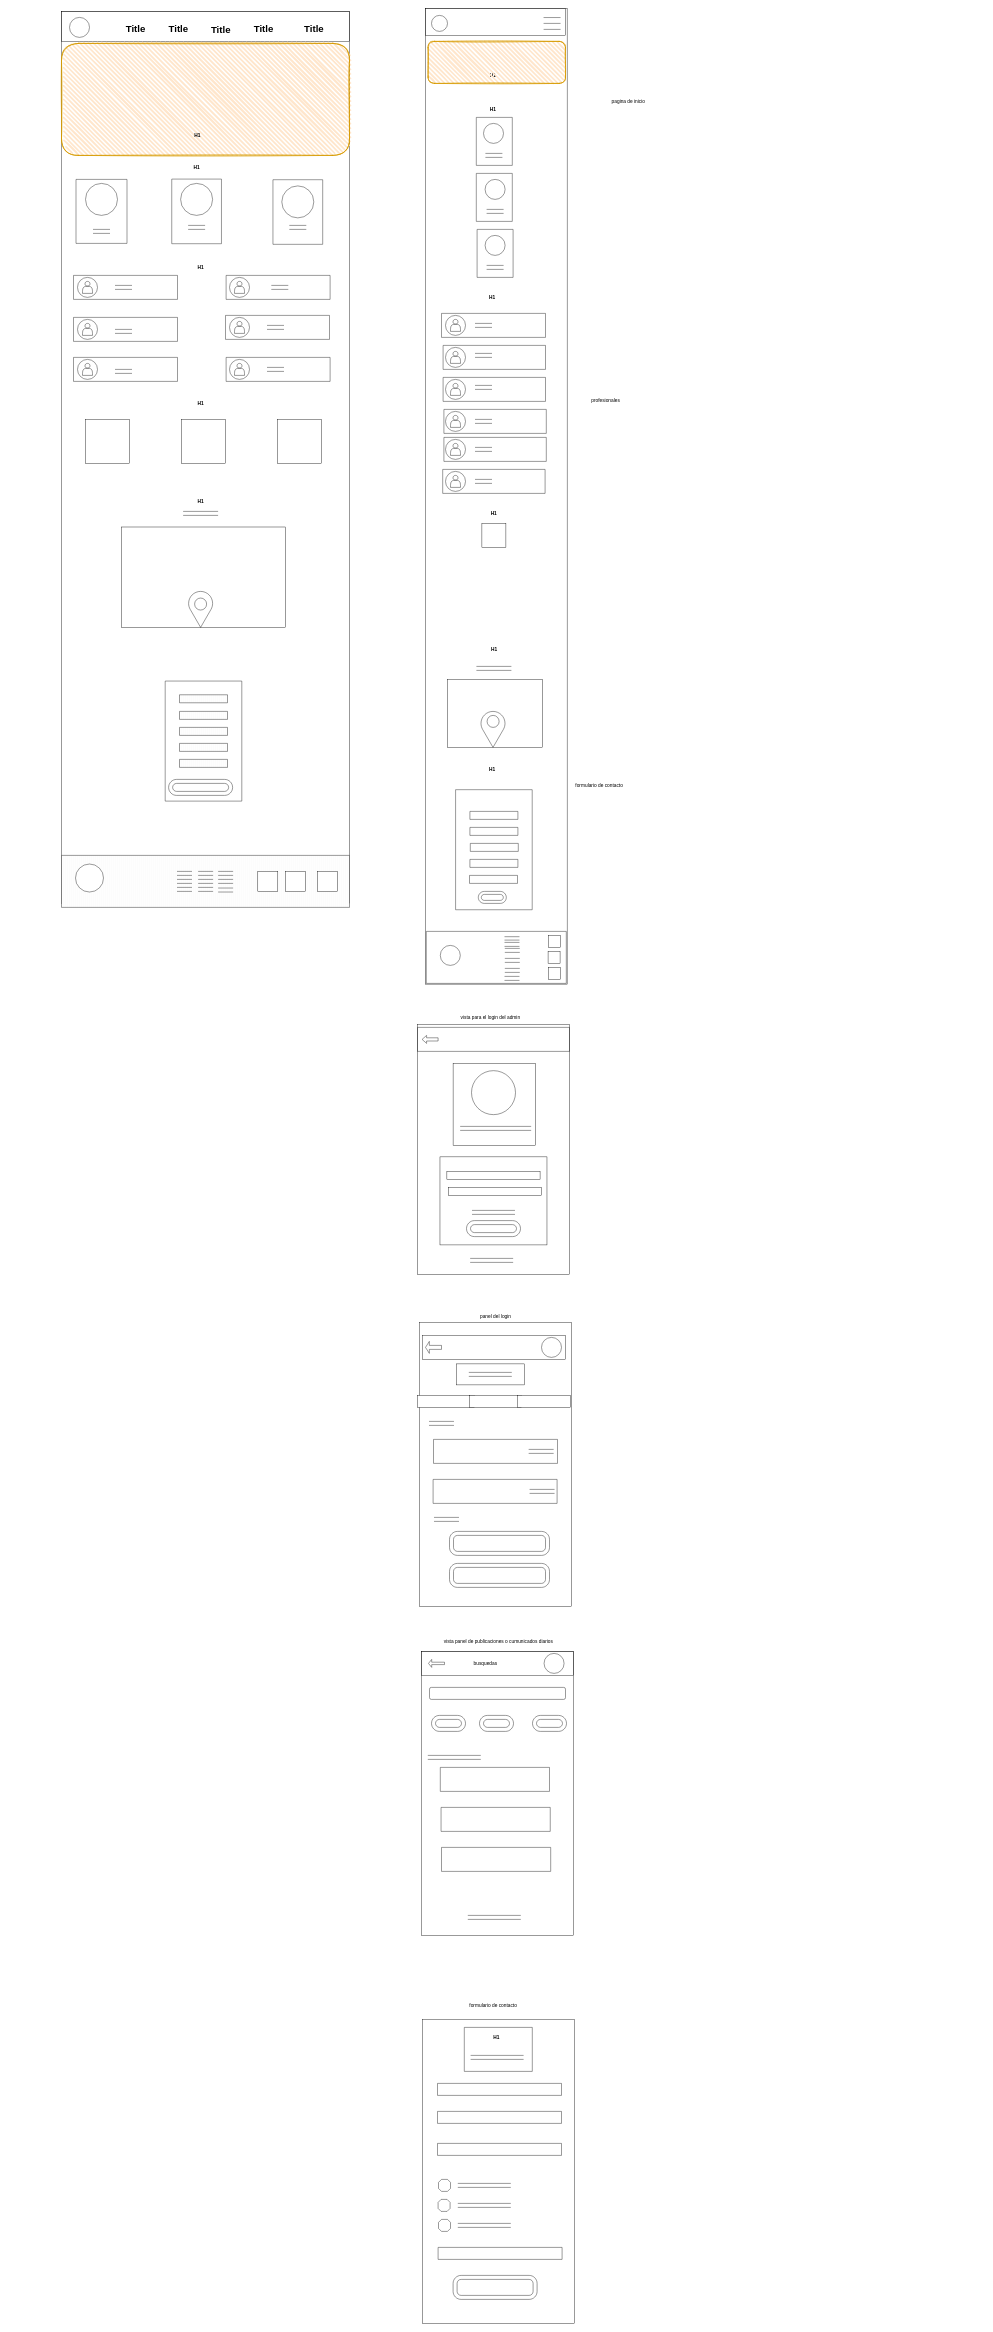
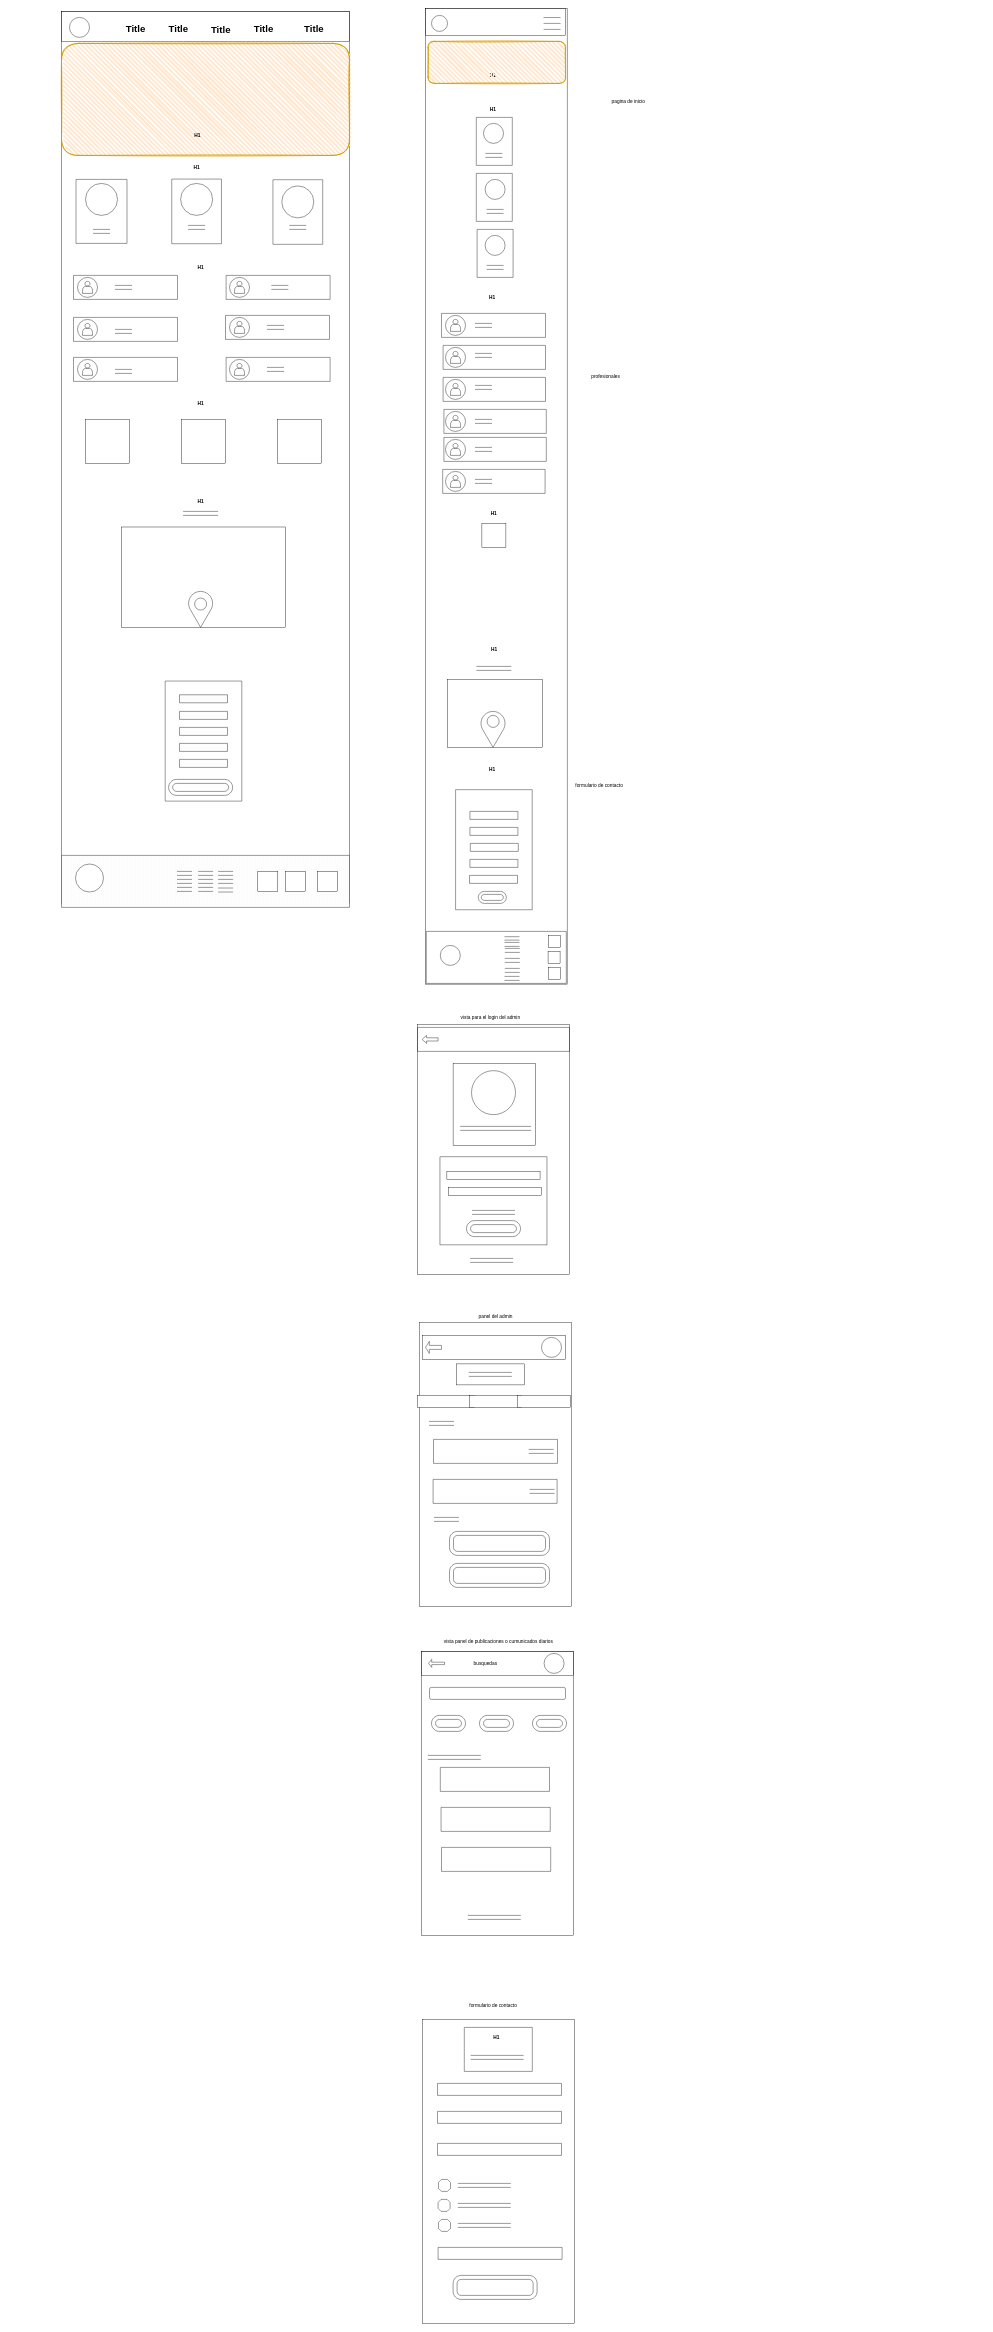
node "profesionales": moved (605, 401) -> (605, 377)
node "panel del login": label "panel del login" -> "panel del admin"
